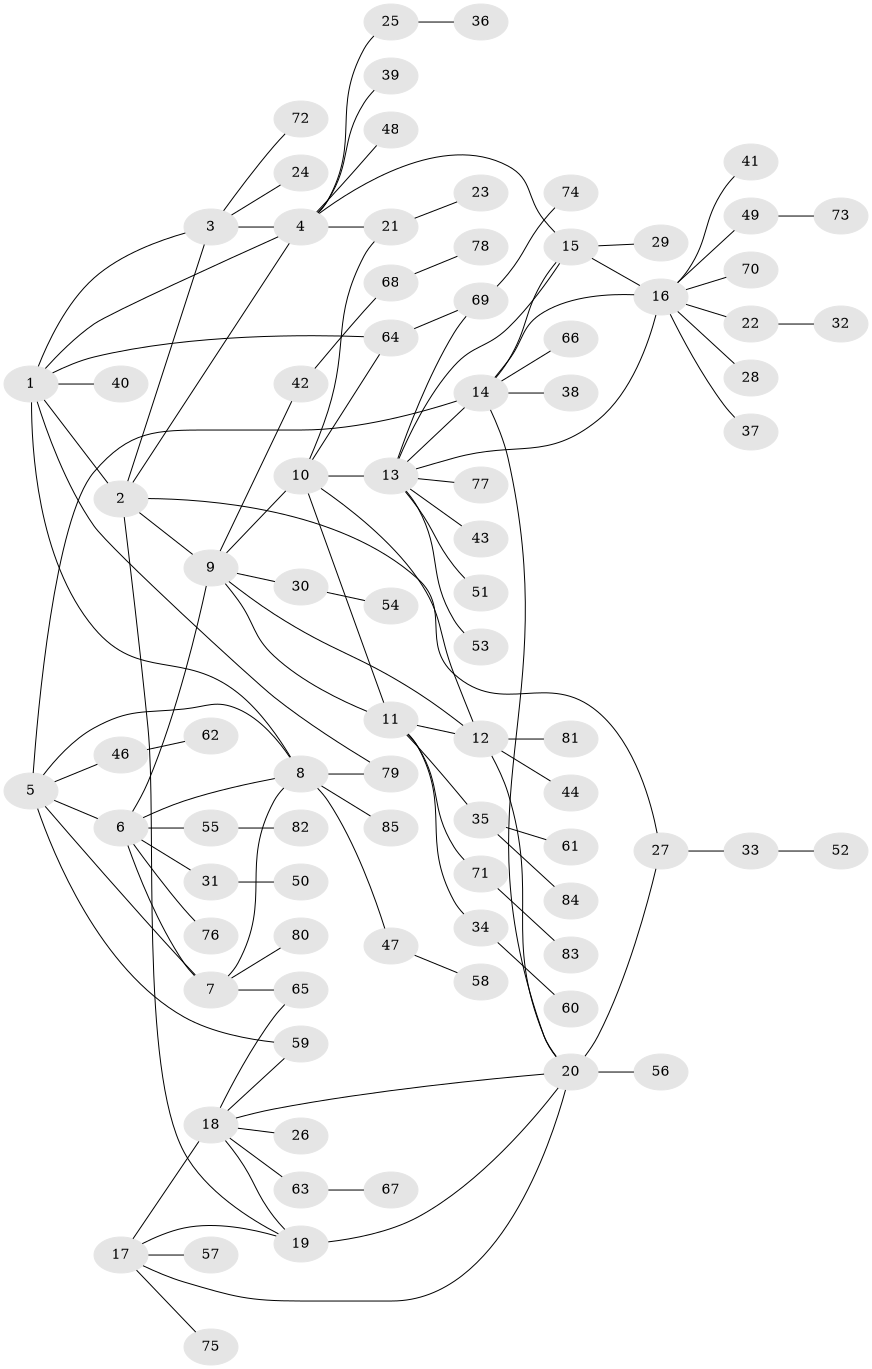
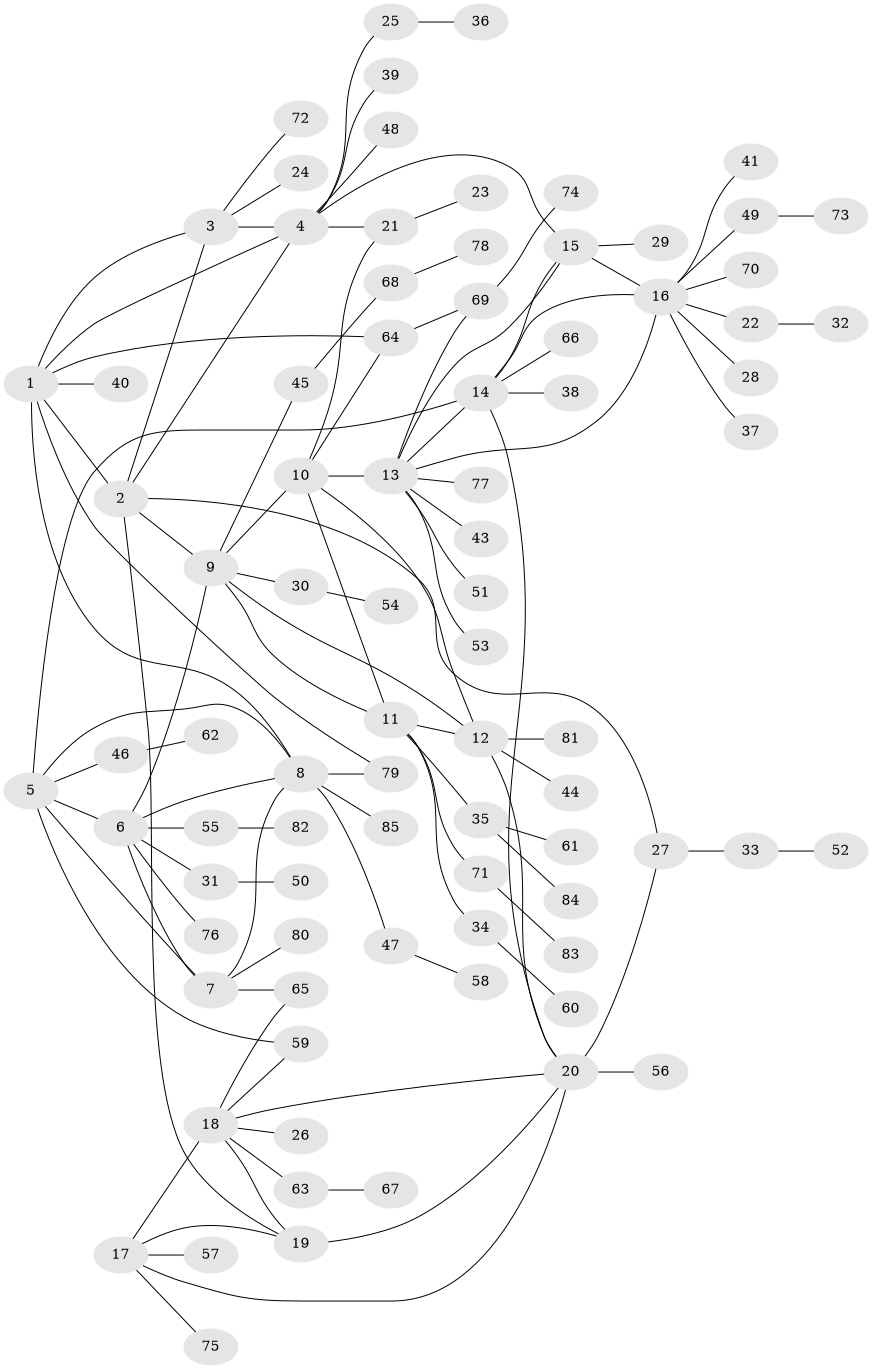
node "42": label "42" -> "45"
